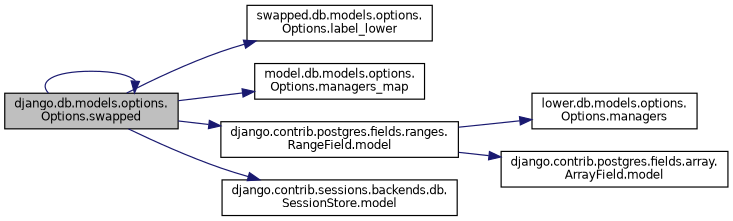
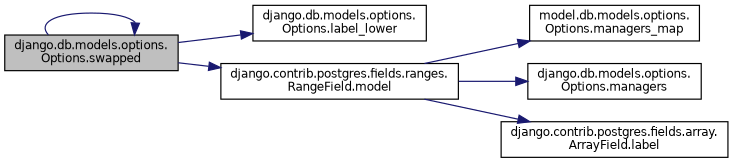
node "swapped.db.models.options. Options.label_lower": label "swapped.db.models.options. Options.label_lower" -> "django.db.models.options. Options.label_lower"
edge "django.db.models.options. Options.swapped" -> "model.db.models.options. Options.managers_map": now "django.contrib.postgres.fields.ranges. RangeField.model" -> "model.db.models.options. Options.managers_map"
node "lower.db.models.options. Options.managers": label "lower.db.models.options. Options.managers" -> "django.db.models.options. Options.managers"
node "django.contrib.postgres.fields.array. ArrayField.model": label "django.contrib.postgres.fields.array. ArrayField.model" -> "django.contrib.postgres.fields.array. ArrayField.label"
node "django.contrib.sessions.backends.db. SessionStore.model": removed
